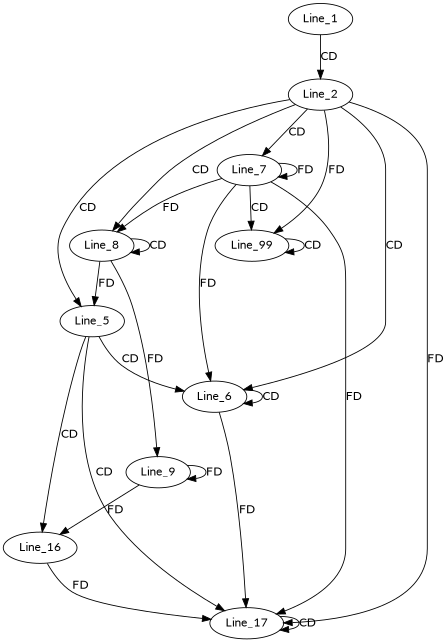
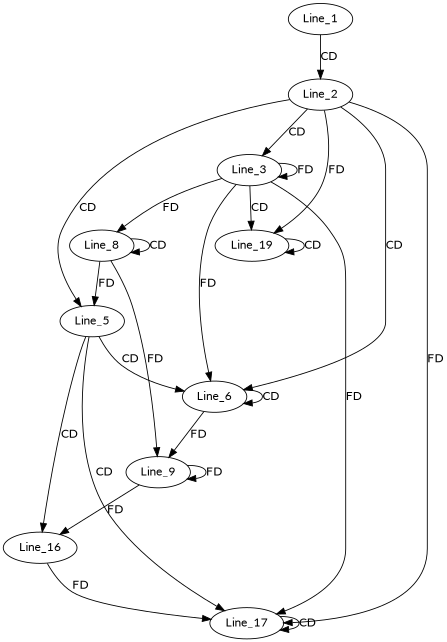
edge "Line_2" -> "Line_8": removed, label "CD"
node "Line_7": label "Line_7" -> "Line_3"
node "Line_99": label "Line_99" -> "Line_19"
edge "Line_6" -> "Line_17": now "Line_6" -> "Line_9"
